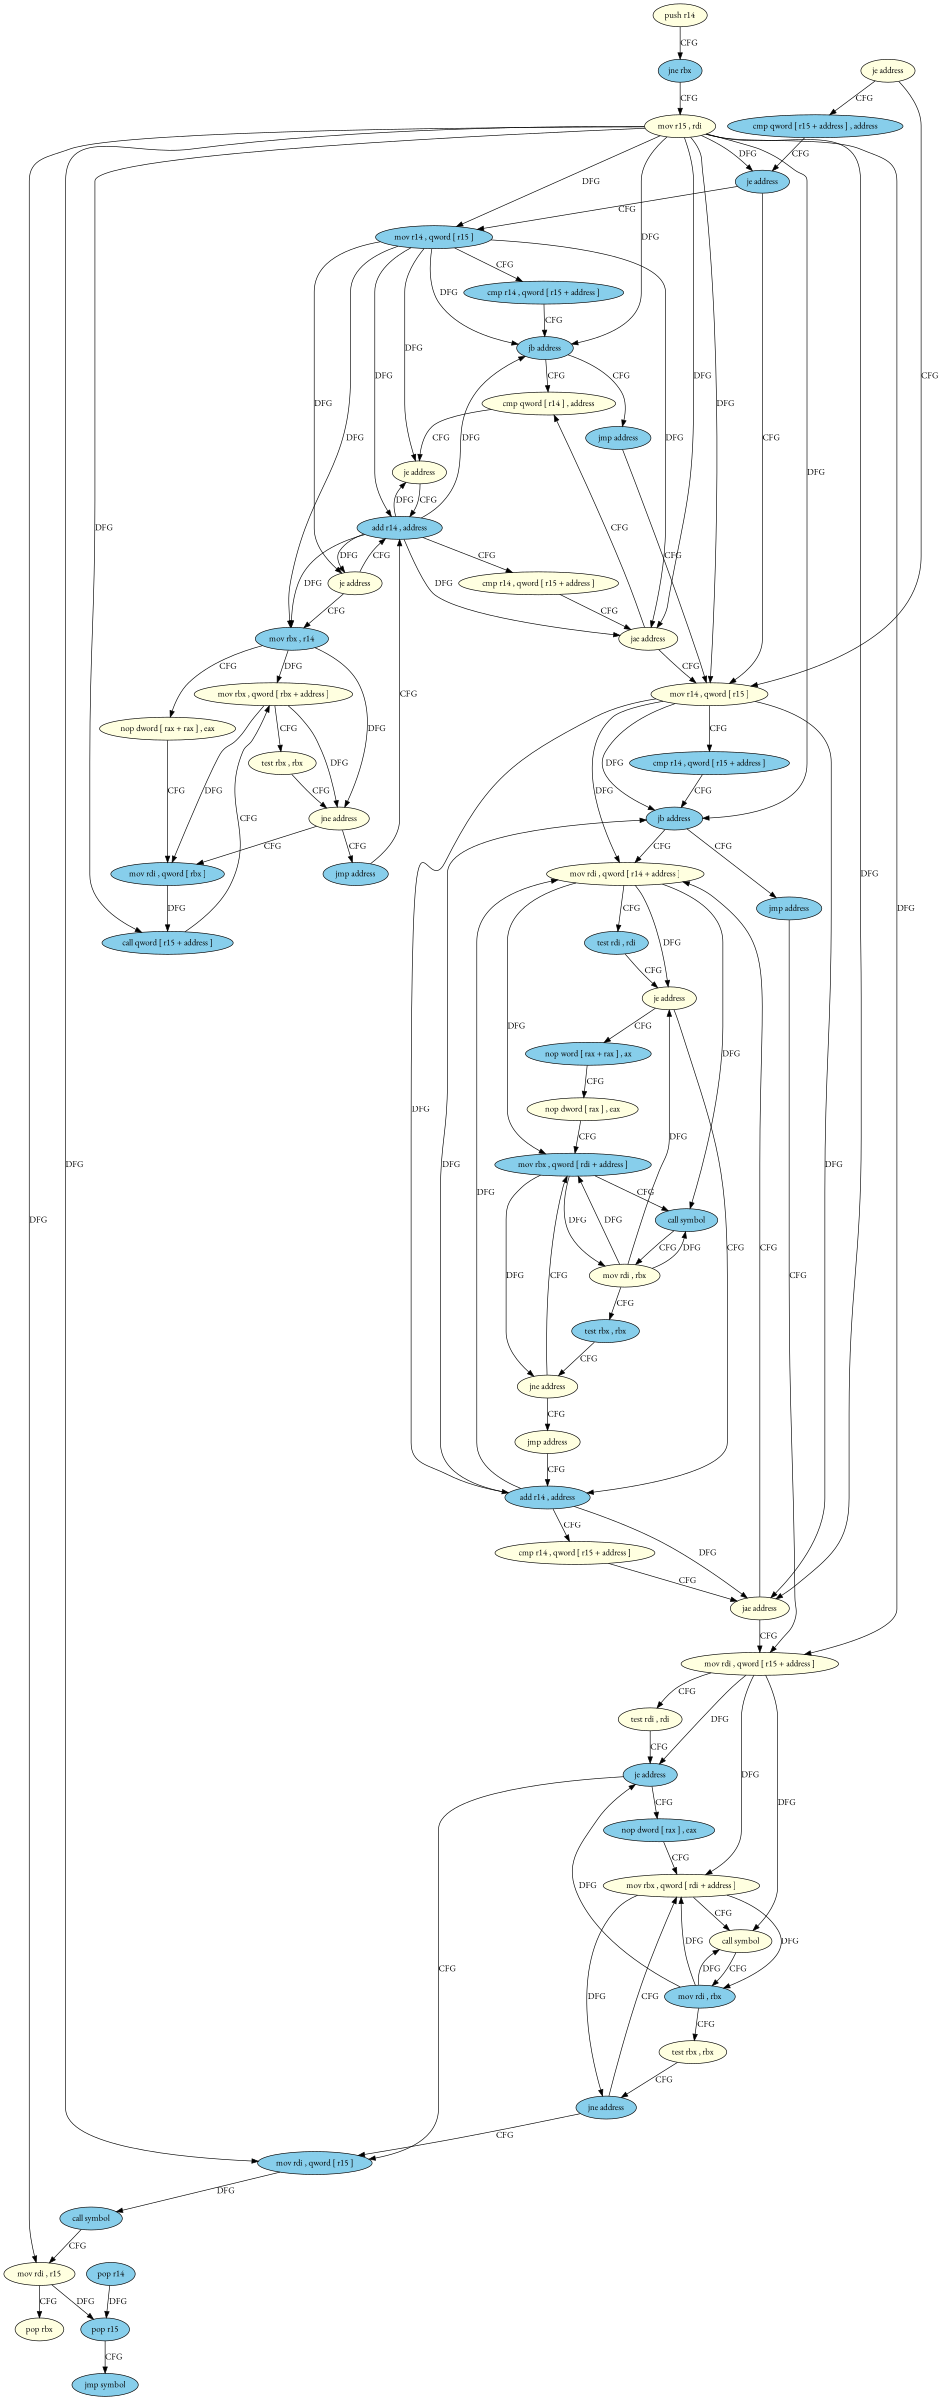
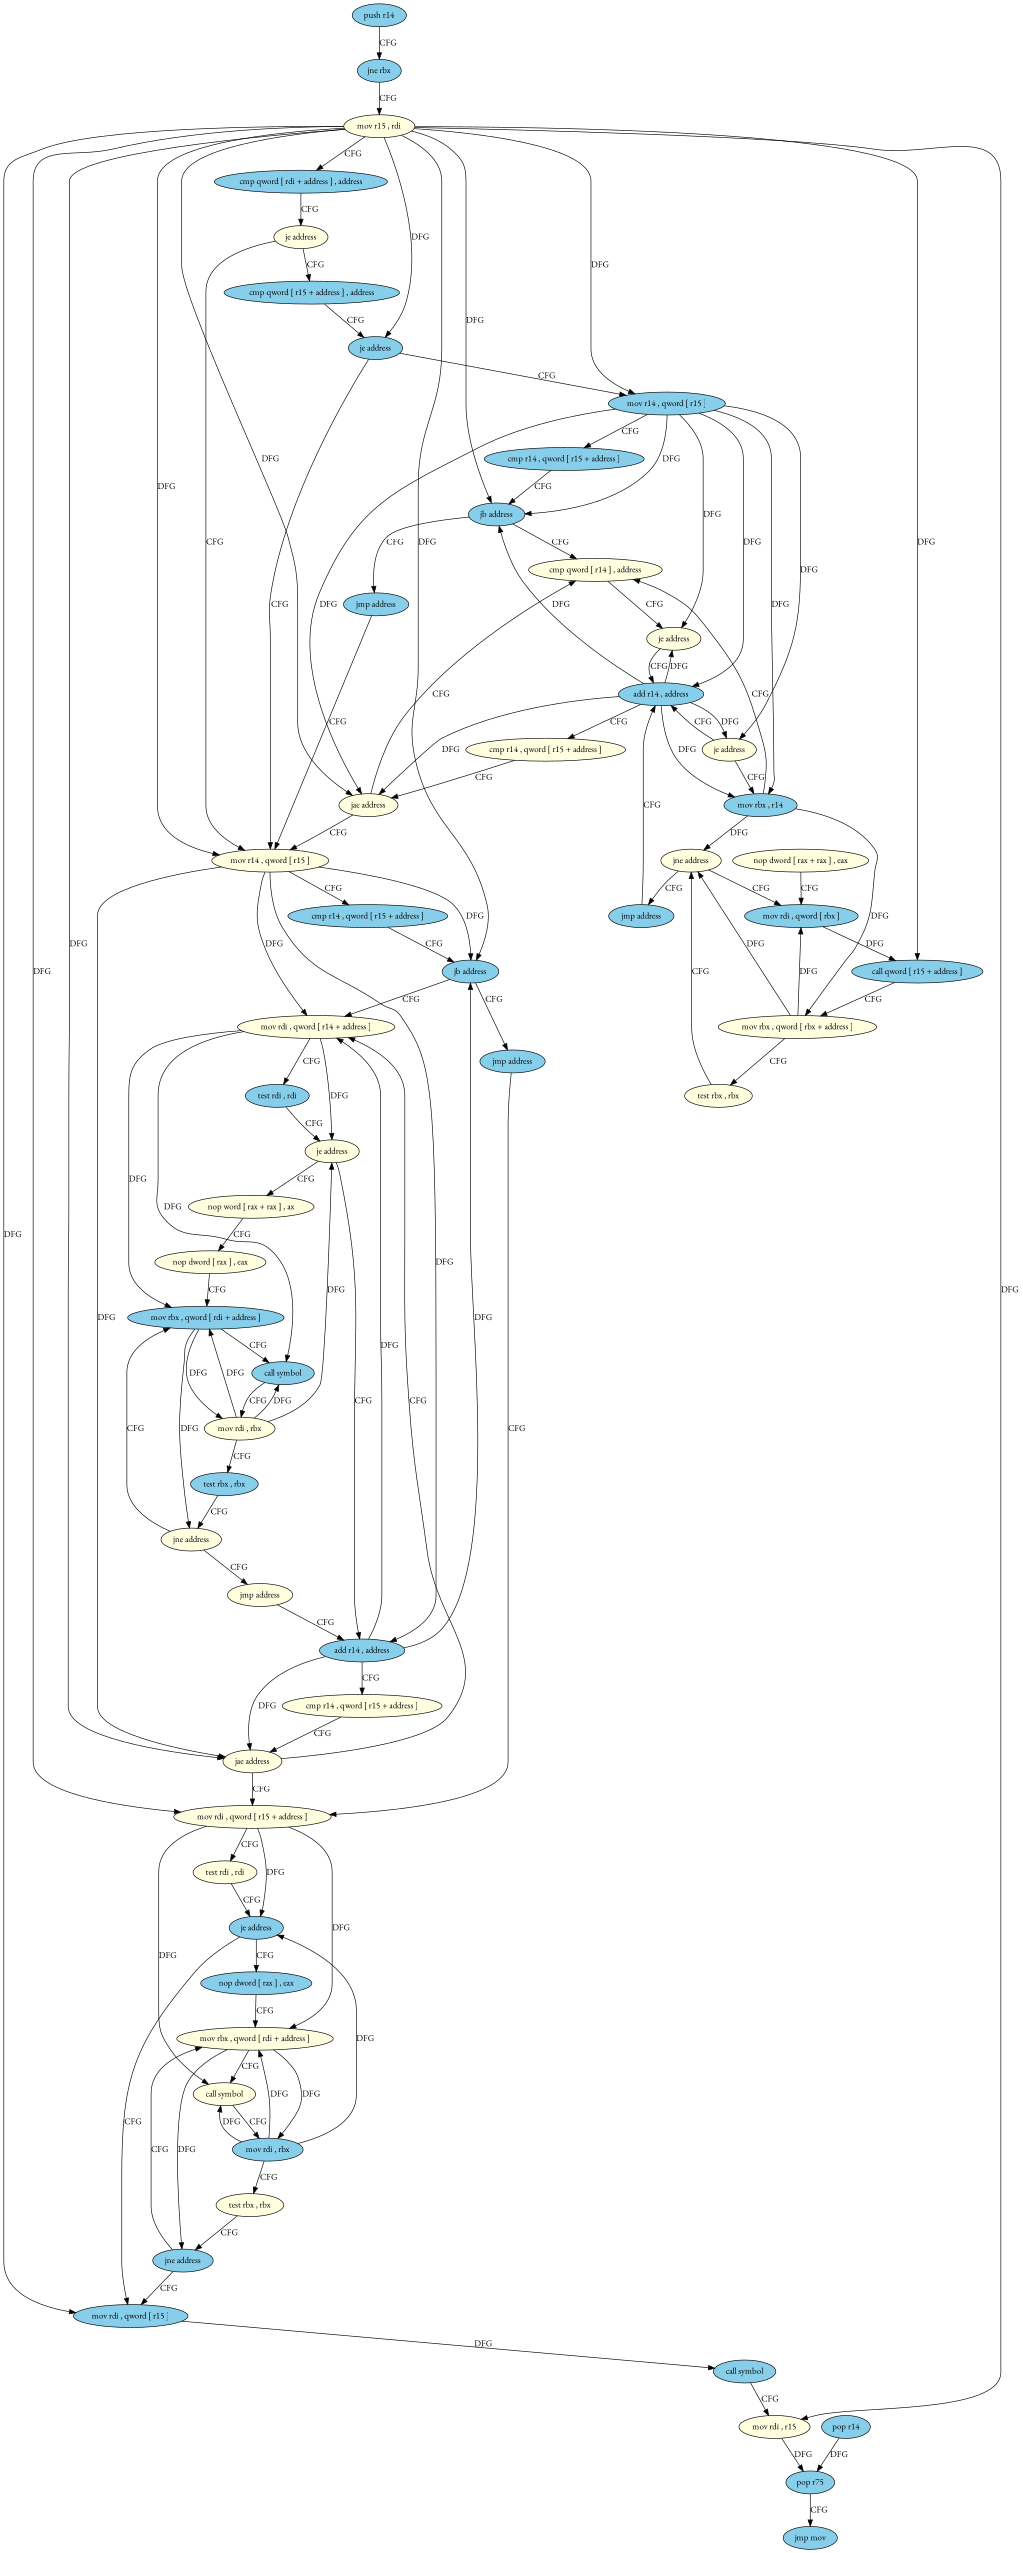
node "push r14": fillcolor lightyellow -> skyblue
node "cmp qword [ rdi + address ] , address": added
edge "mov rbx , r14" -> "nop dword [ rax + rax ] , eax": now "mov rbx , r14" -> "cmp qword [ r14 ] , address"
node "nop word [ rax + rax ] , ax": fillcolor skyblue -> lightyellow
node "pop rbx": removed
node "pop r15": label "pop r15" -> "pop r75"
node "jmp symbol": label "jmp symbol" -> "jmp mov"
